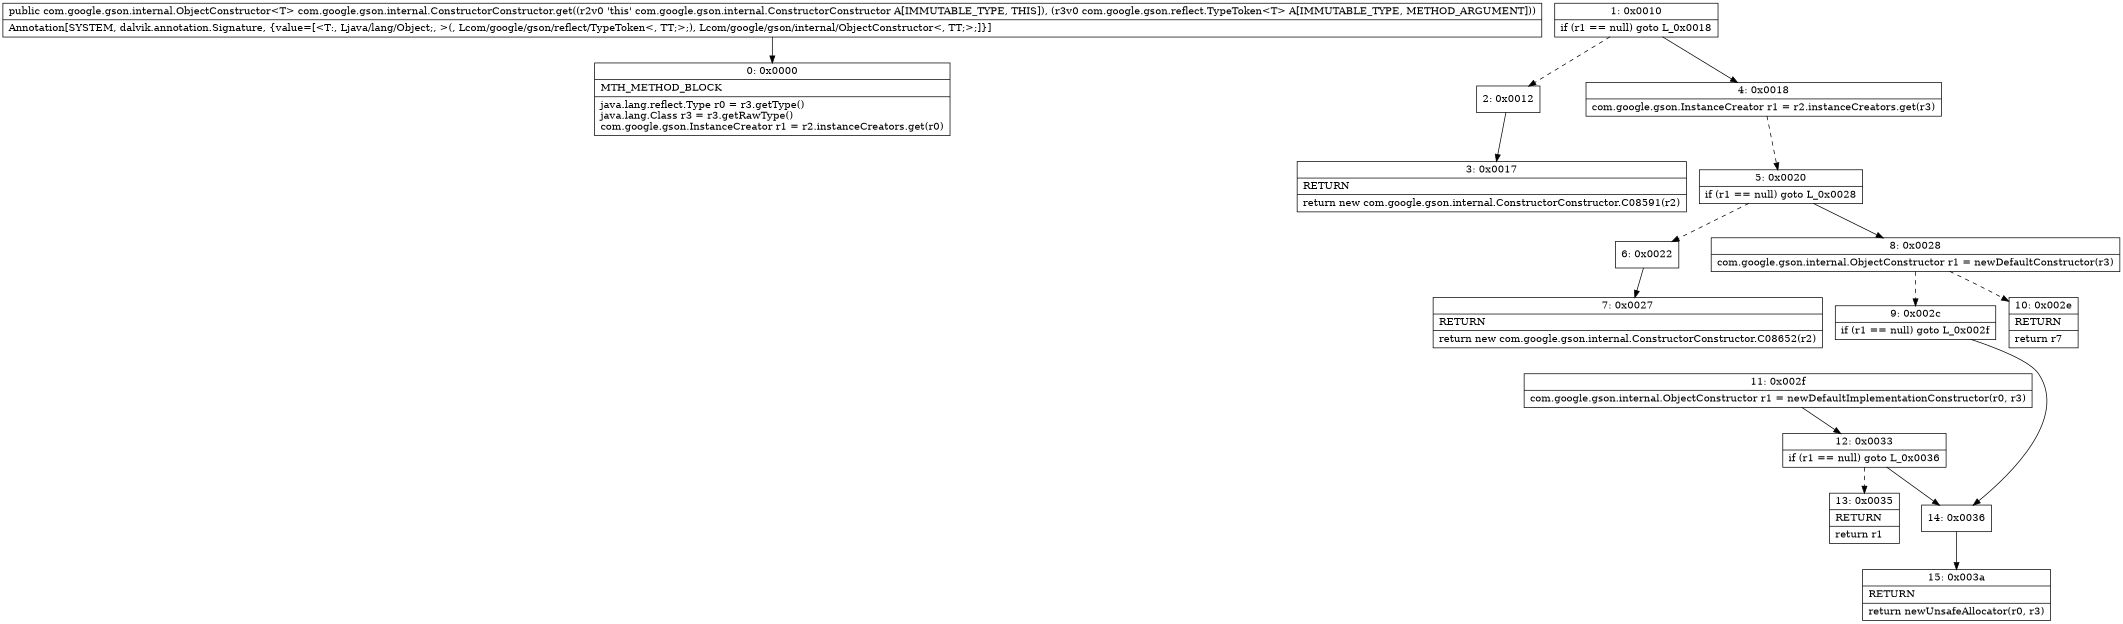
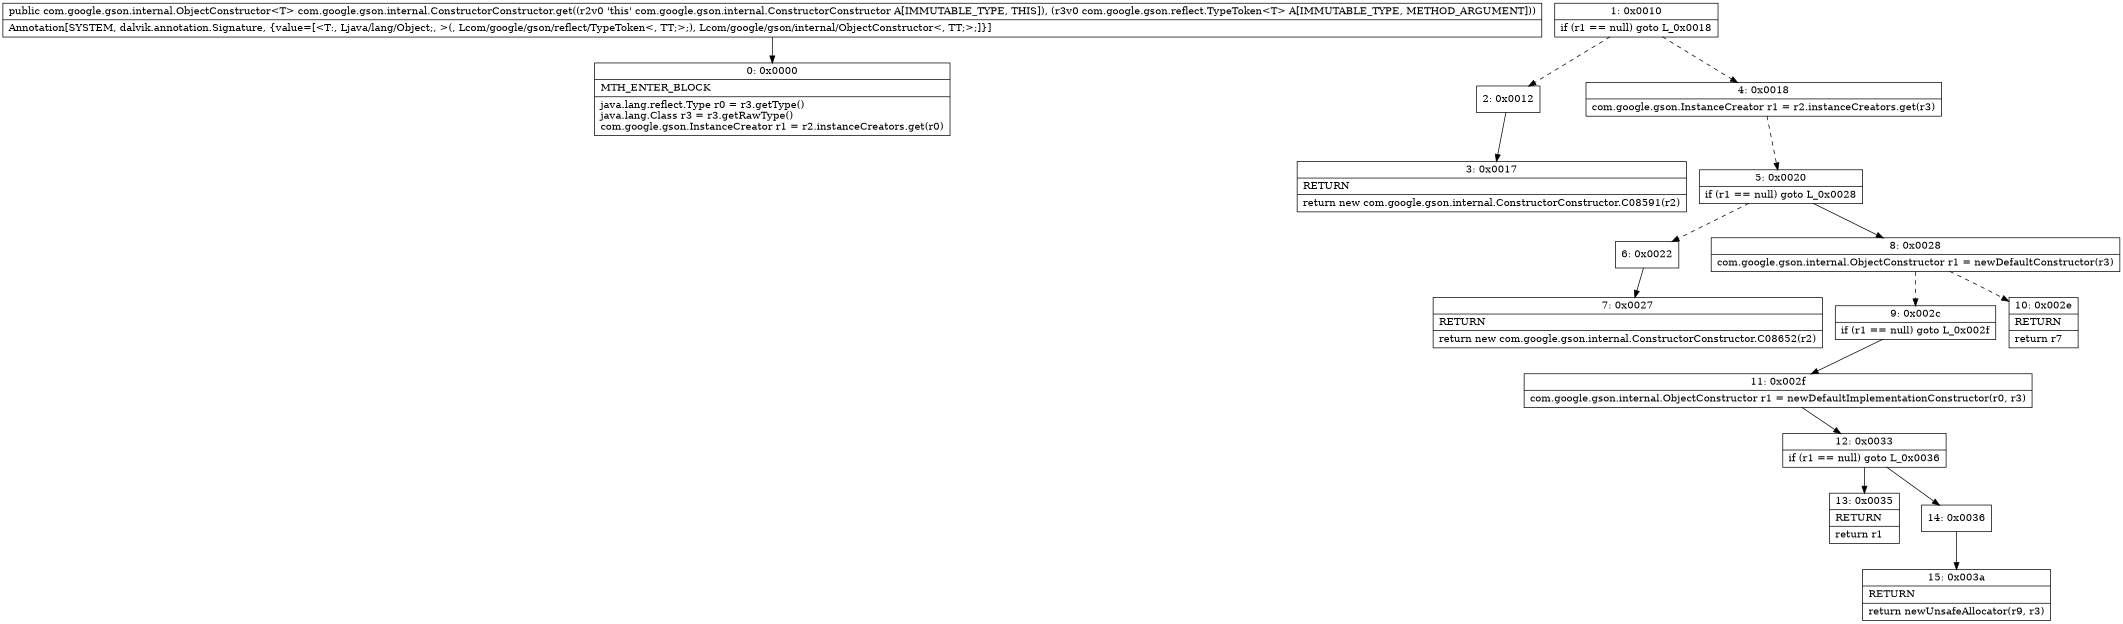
edge "1: 0x0010" -> "4: 0x0018": style solid -> dashed
node "0: 0x0000": text "MTH_METHOD_BLOCK" -> "MTH_ENTER_BLOCK"
edge "9: 0x002c" -> "14: 0x0036": now "9: 0x002c" -> "11: 0x002f"
edge "12: 0x0033" -> "13: 0x0035": style dashed -> solid
node "15: 0x003a": text "return newUnsafeAllocator(r0, r3)" -> "return newUnsafeAllocator(r9, r3)"
